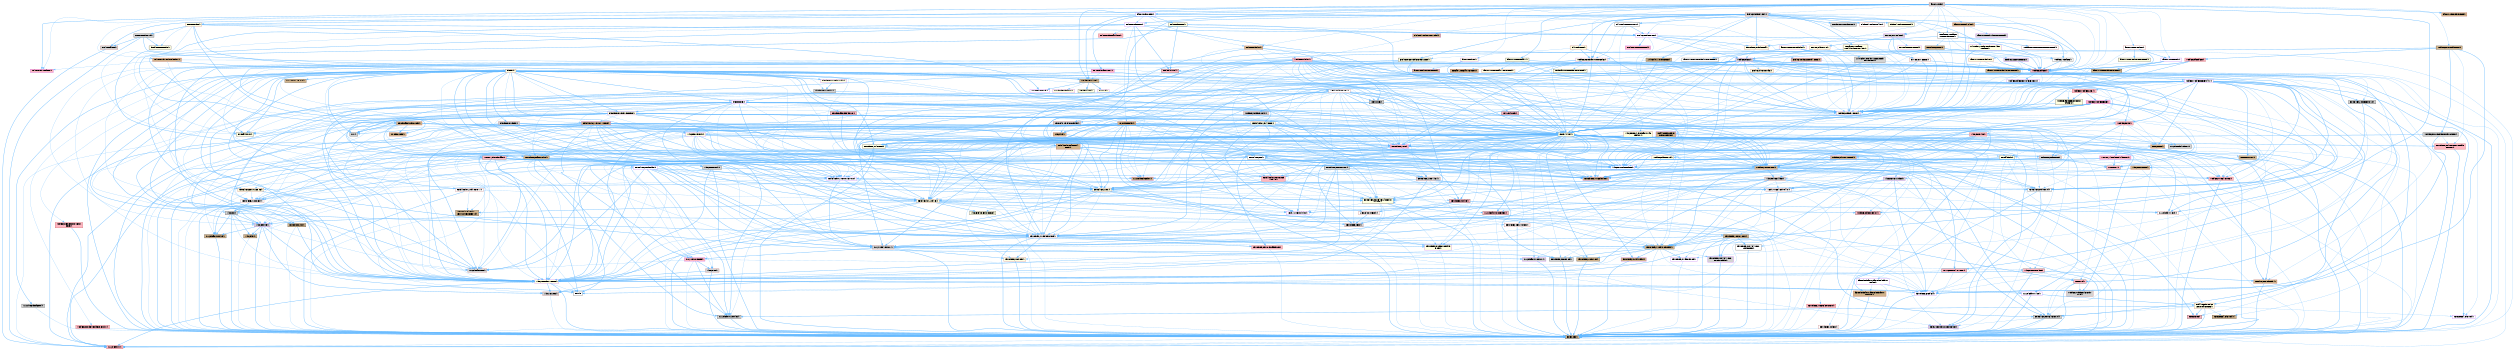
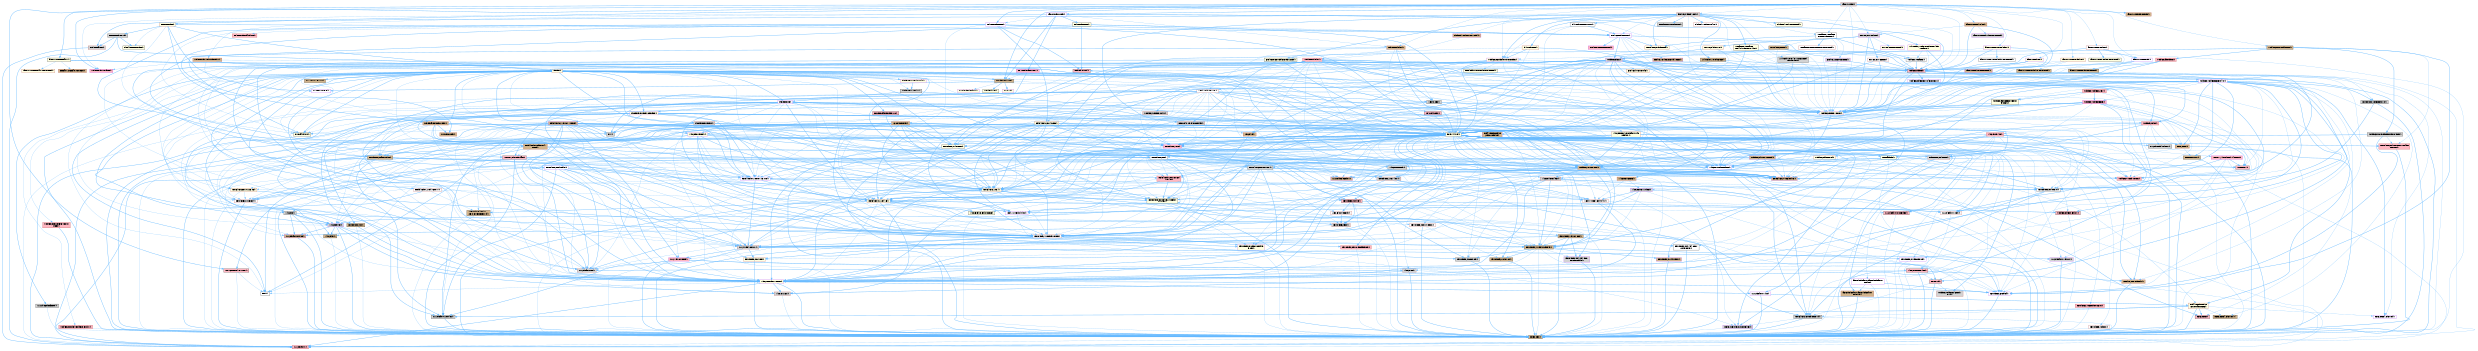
edge "Misc/StringBuilder.h" -> "Math/UnrealMathUtility.h": now "Misc/FrameRate.h" -> "Math/UnrealMathUtility.h"
node "HAL/PlatformString.h": color black -> purple
